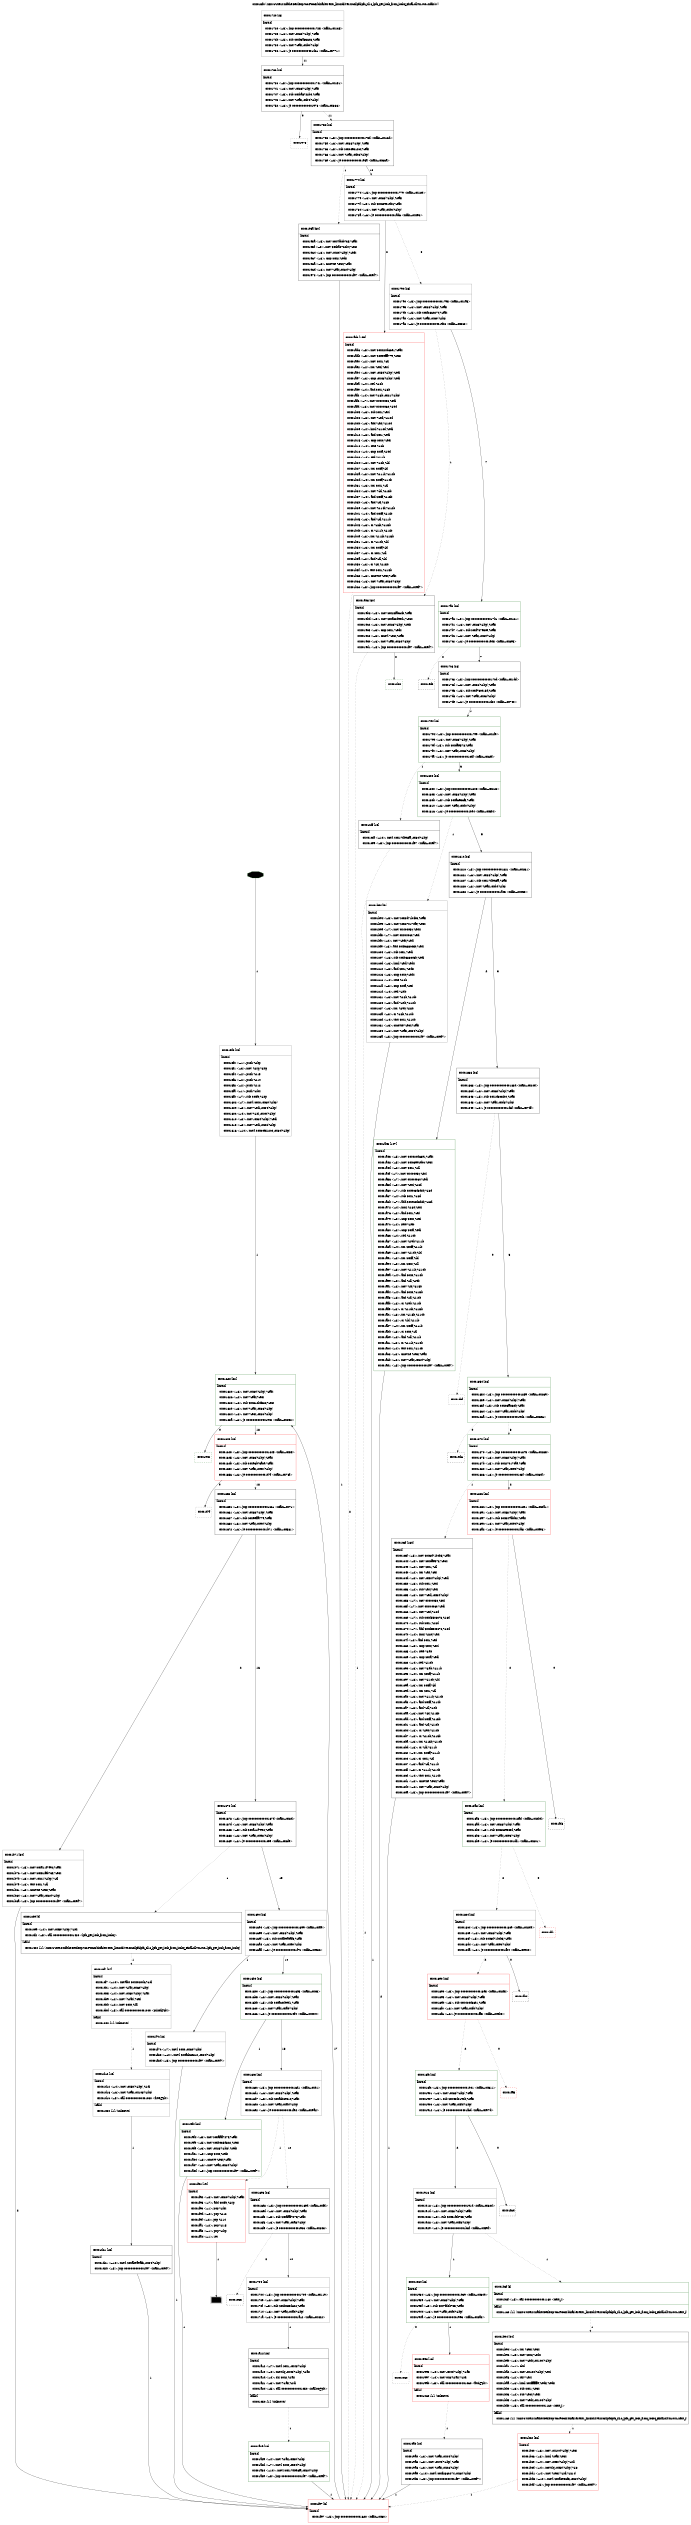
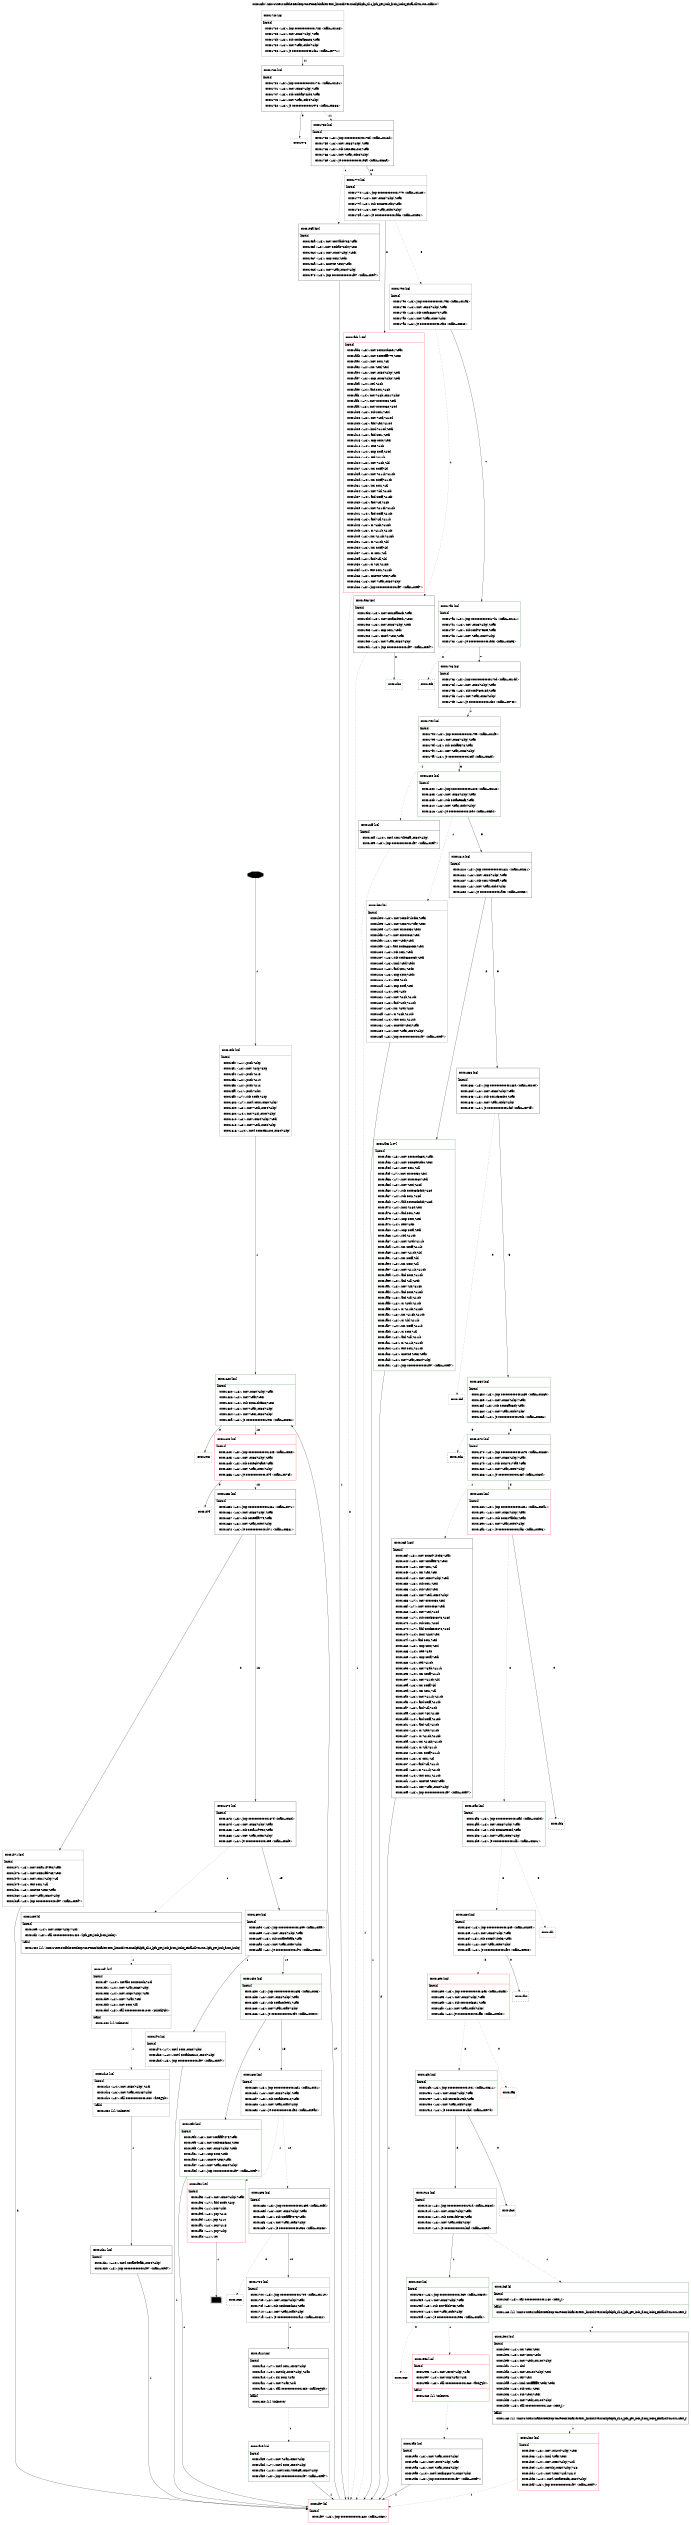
edge "0x401934 [28]" -> "0x401993 [13]": style solid -> dotted
